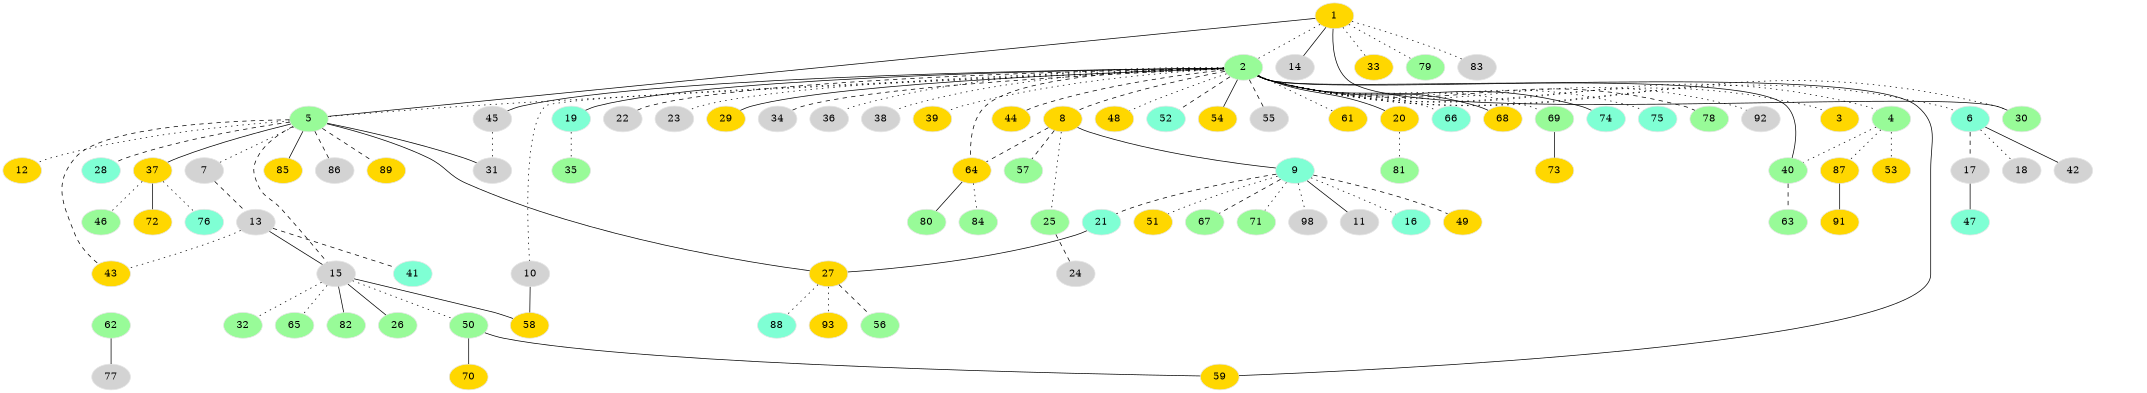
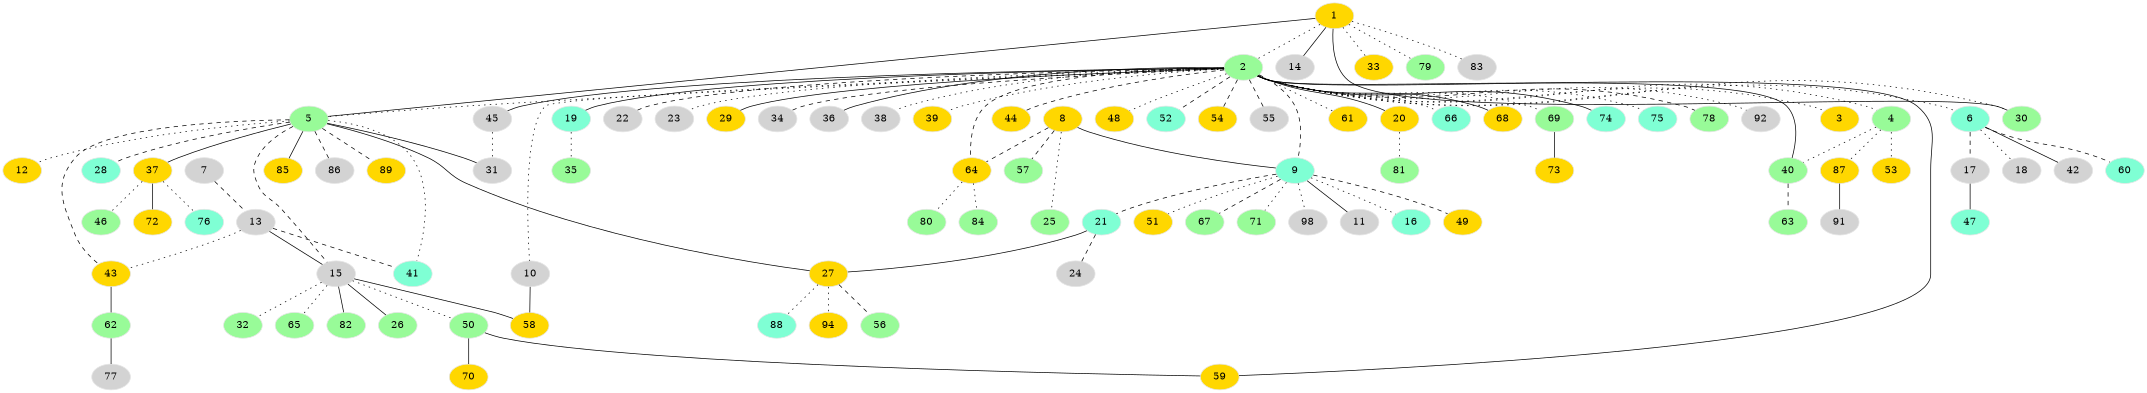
edge "2" -- "36": style dotted -> solid
edge "2" -- "8": now "2" -- "9"
edge "2" -- "54": style solid -> dashed
edge "5" -- "7": now "5" -- "41"
node "60": added
edge "64" -- "80": style solid -> dotted
node "91": fillcolor gold -> lightgrey
edge "25" -- "24": now "21" -- "24"
edge "43" -- "62": added
node "93": label "93" -> "94"
